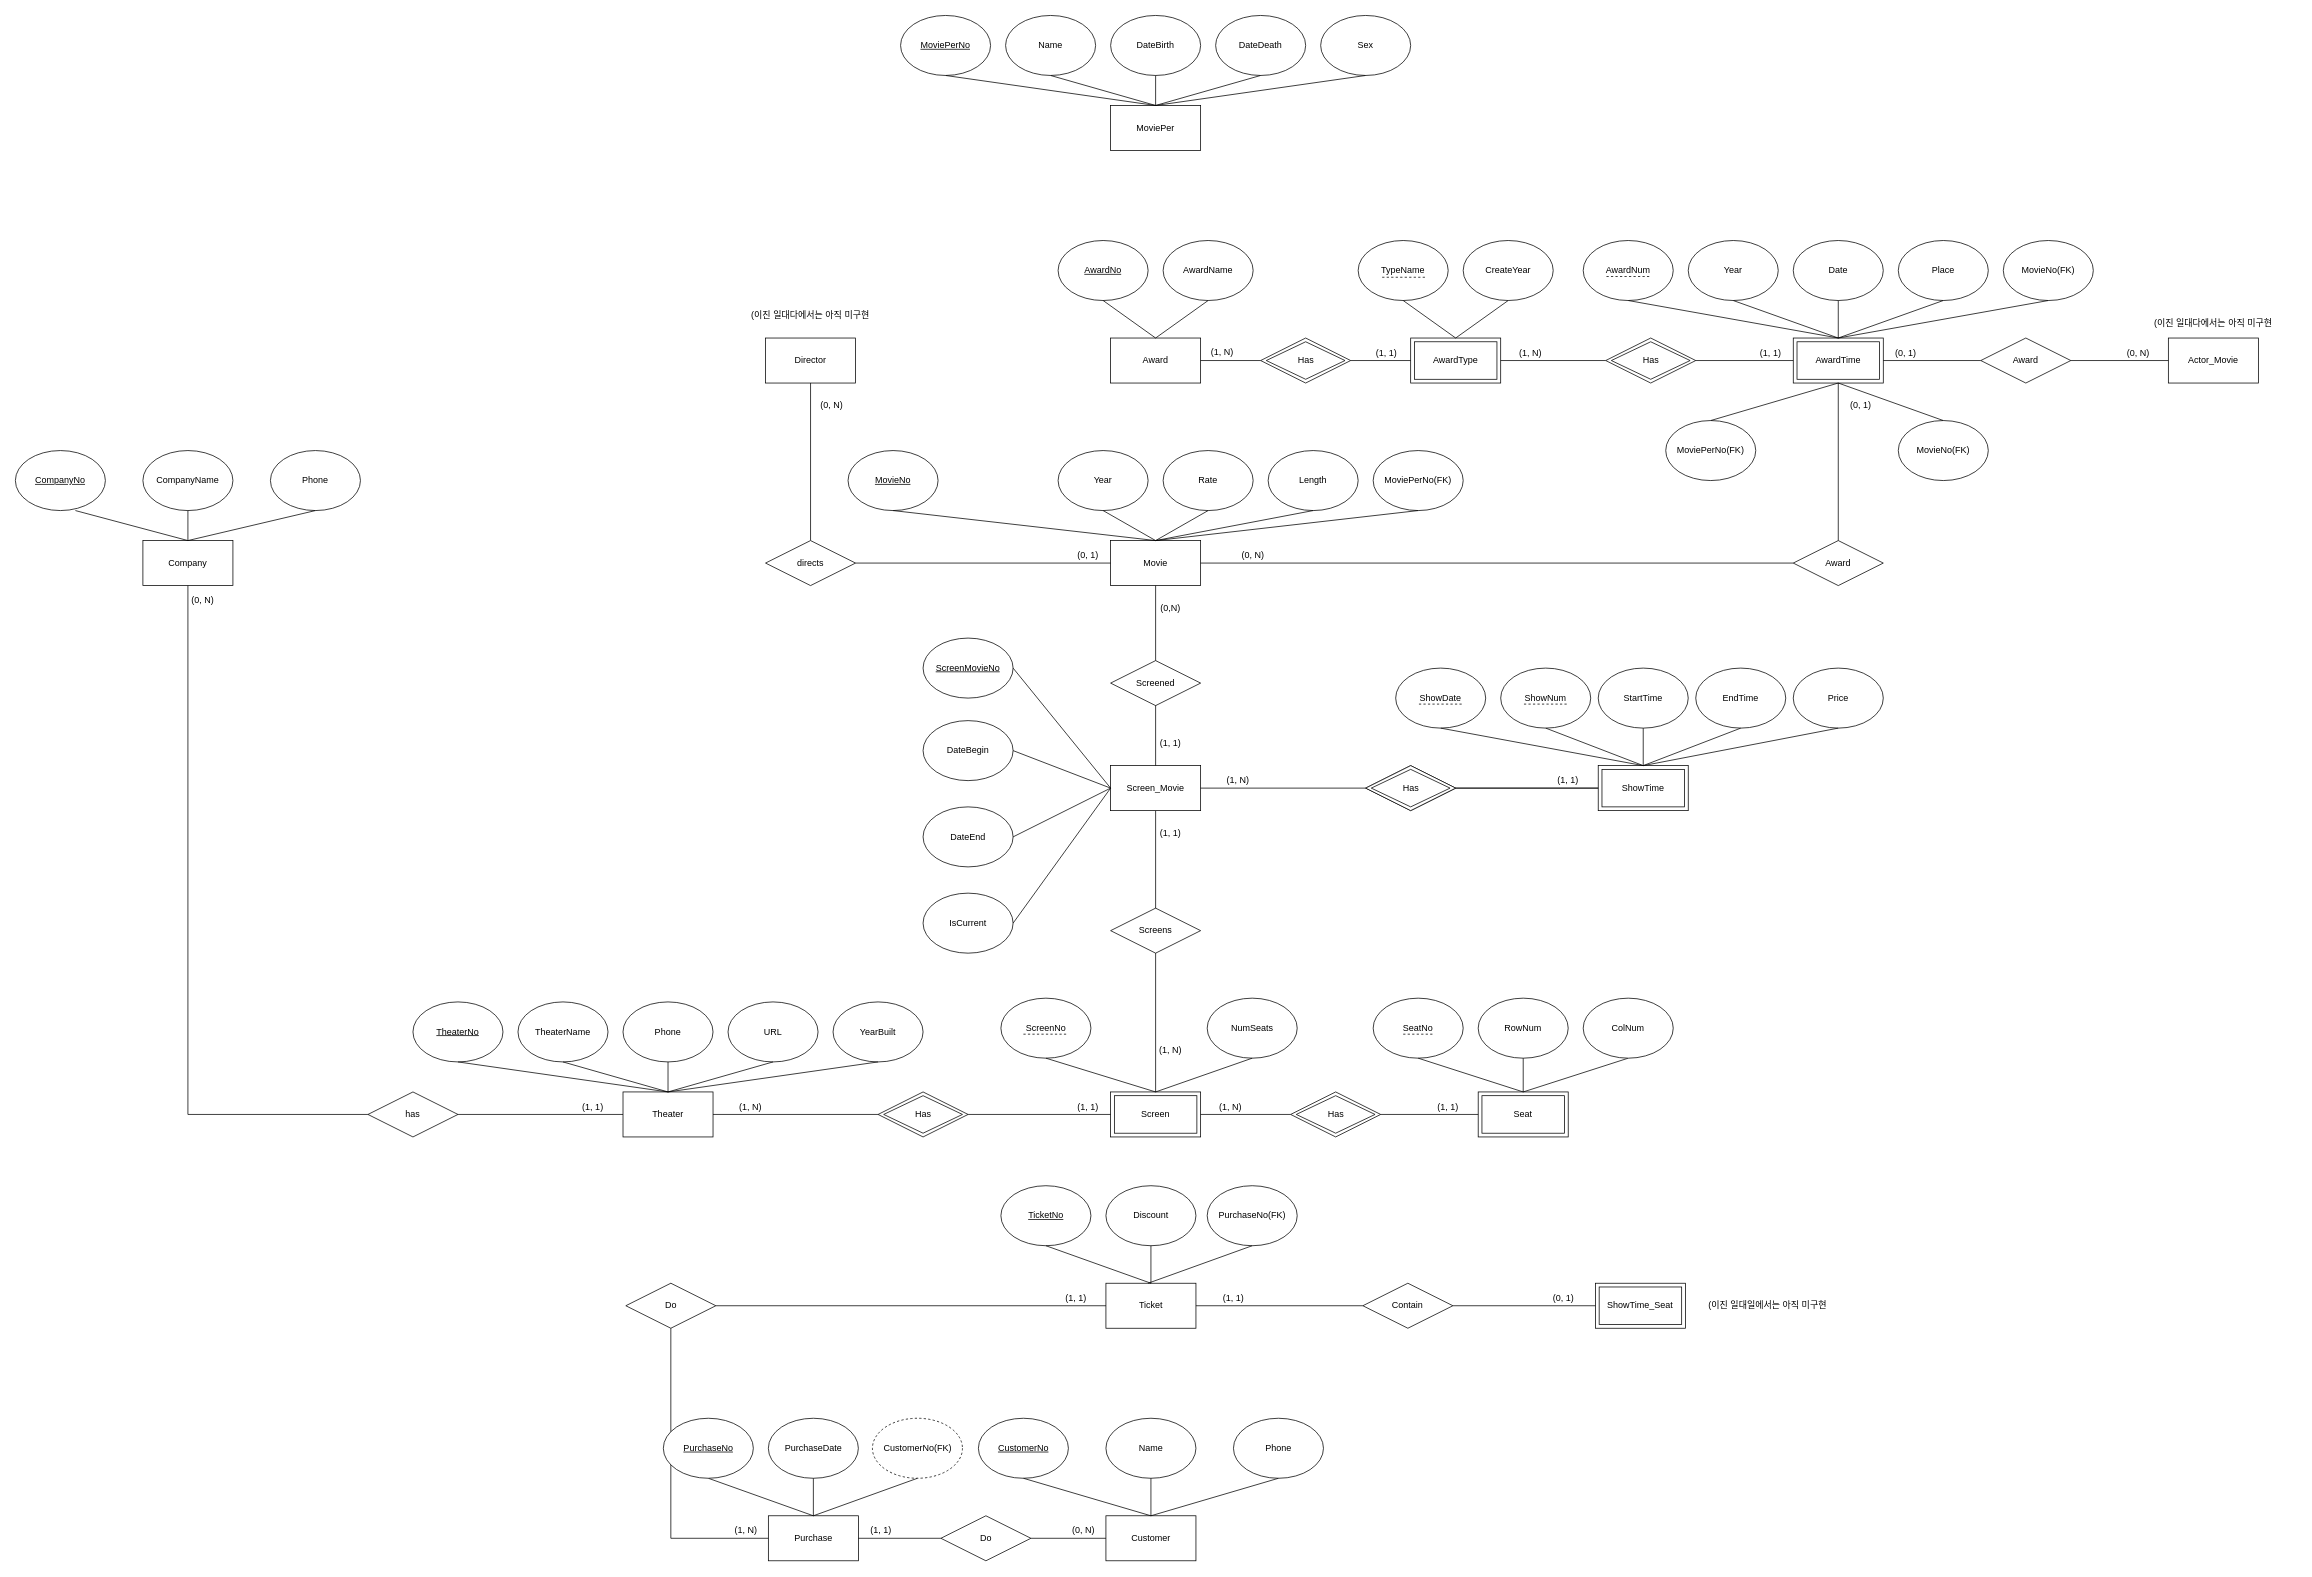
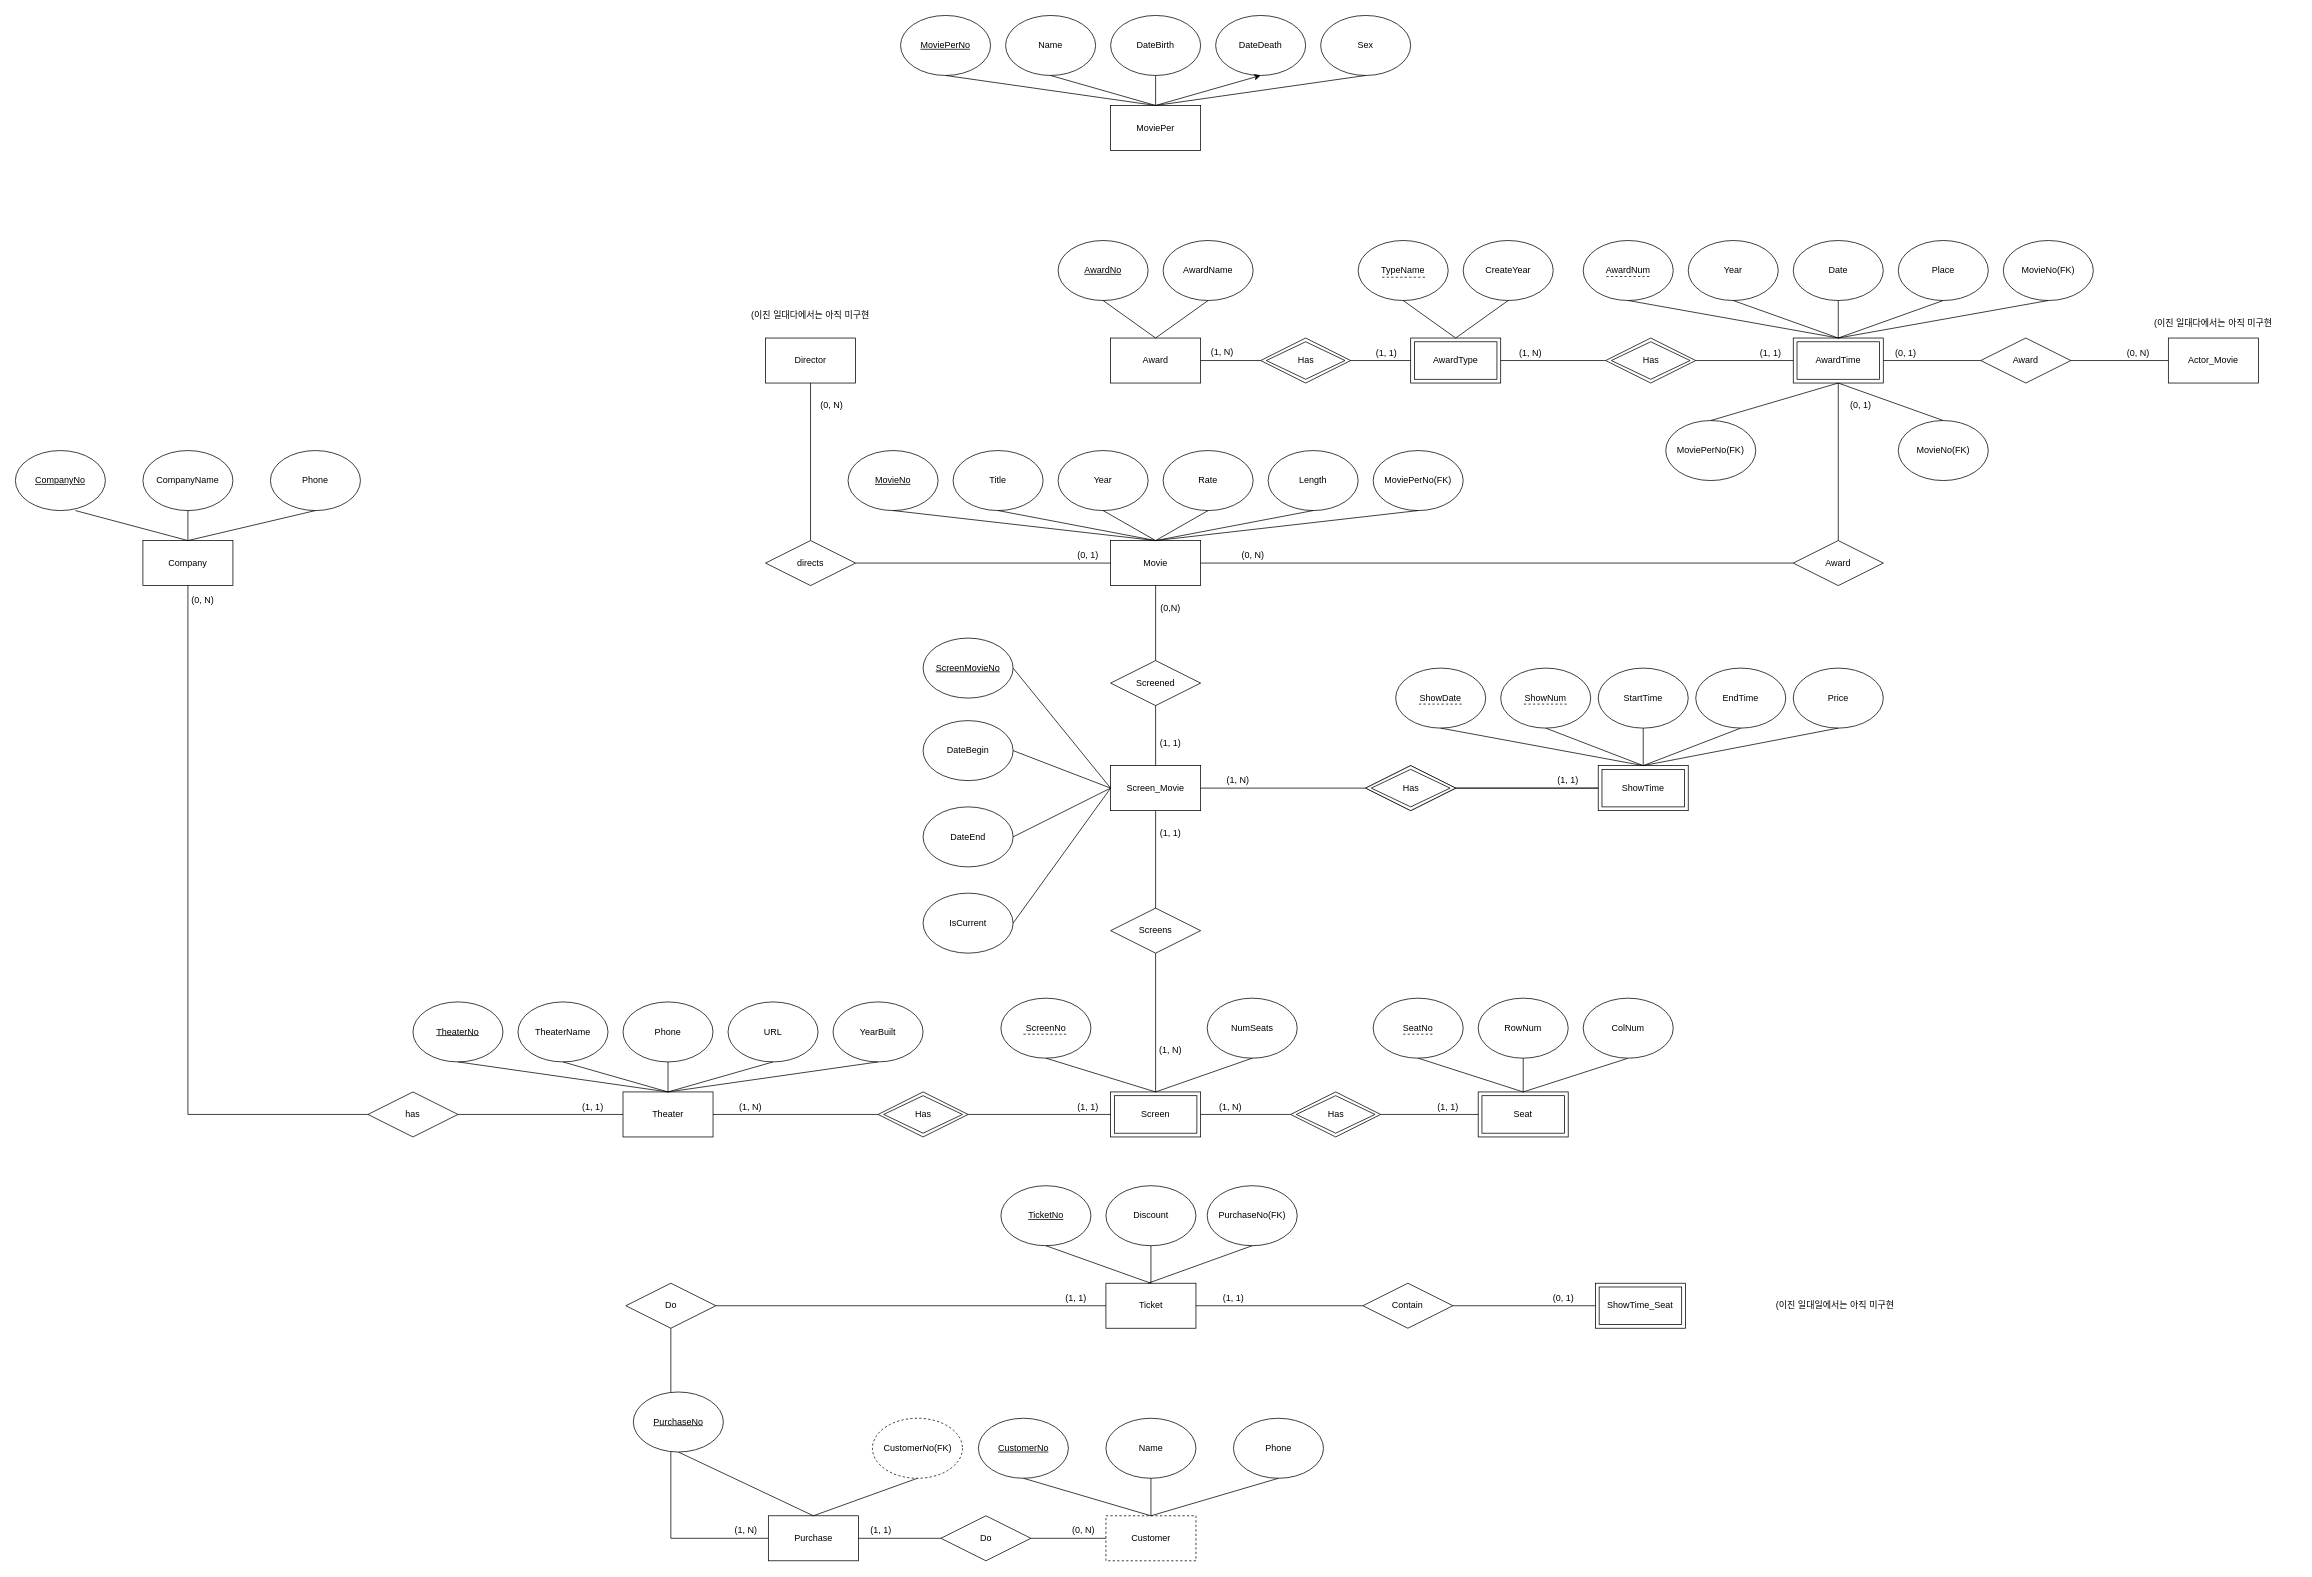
edge "DateDeath" -- "MoviePer": arrowhead none -> classic
node "Title": added
edge "Title" -- "Movie": added
node "(이진 일대일에서는 아직 미구현": moved (1768, 1305) -> (1835, 1305)
node "PurchaseNo": moved (708, 1448) -> (678, 1422)
node "PurchaseDate": removed
edge "PurchaseDate" -- "Purchase": removed
node "Customer": style solid -> dashed
